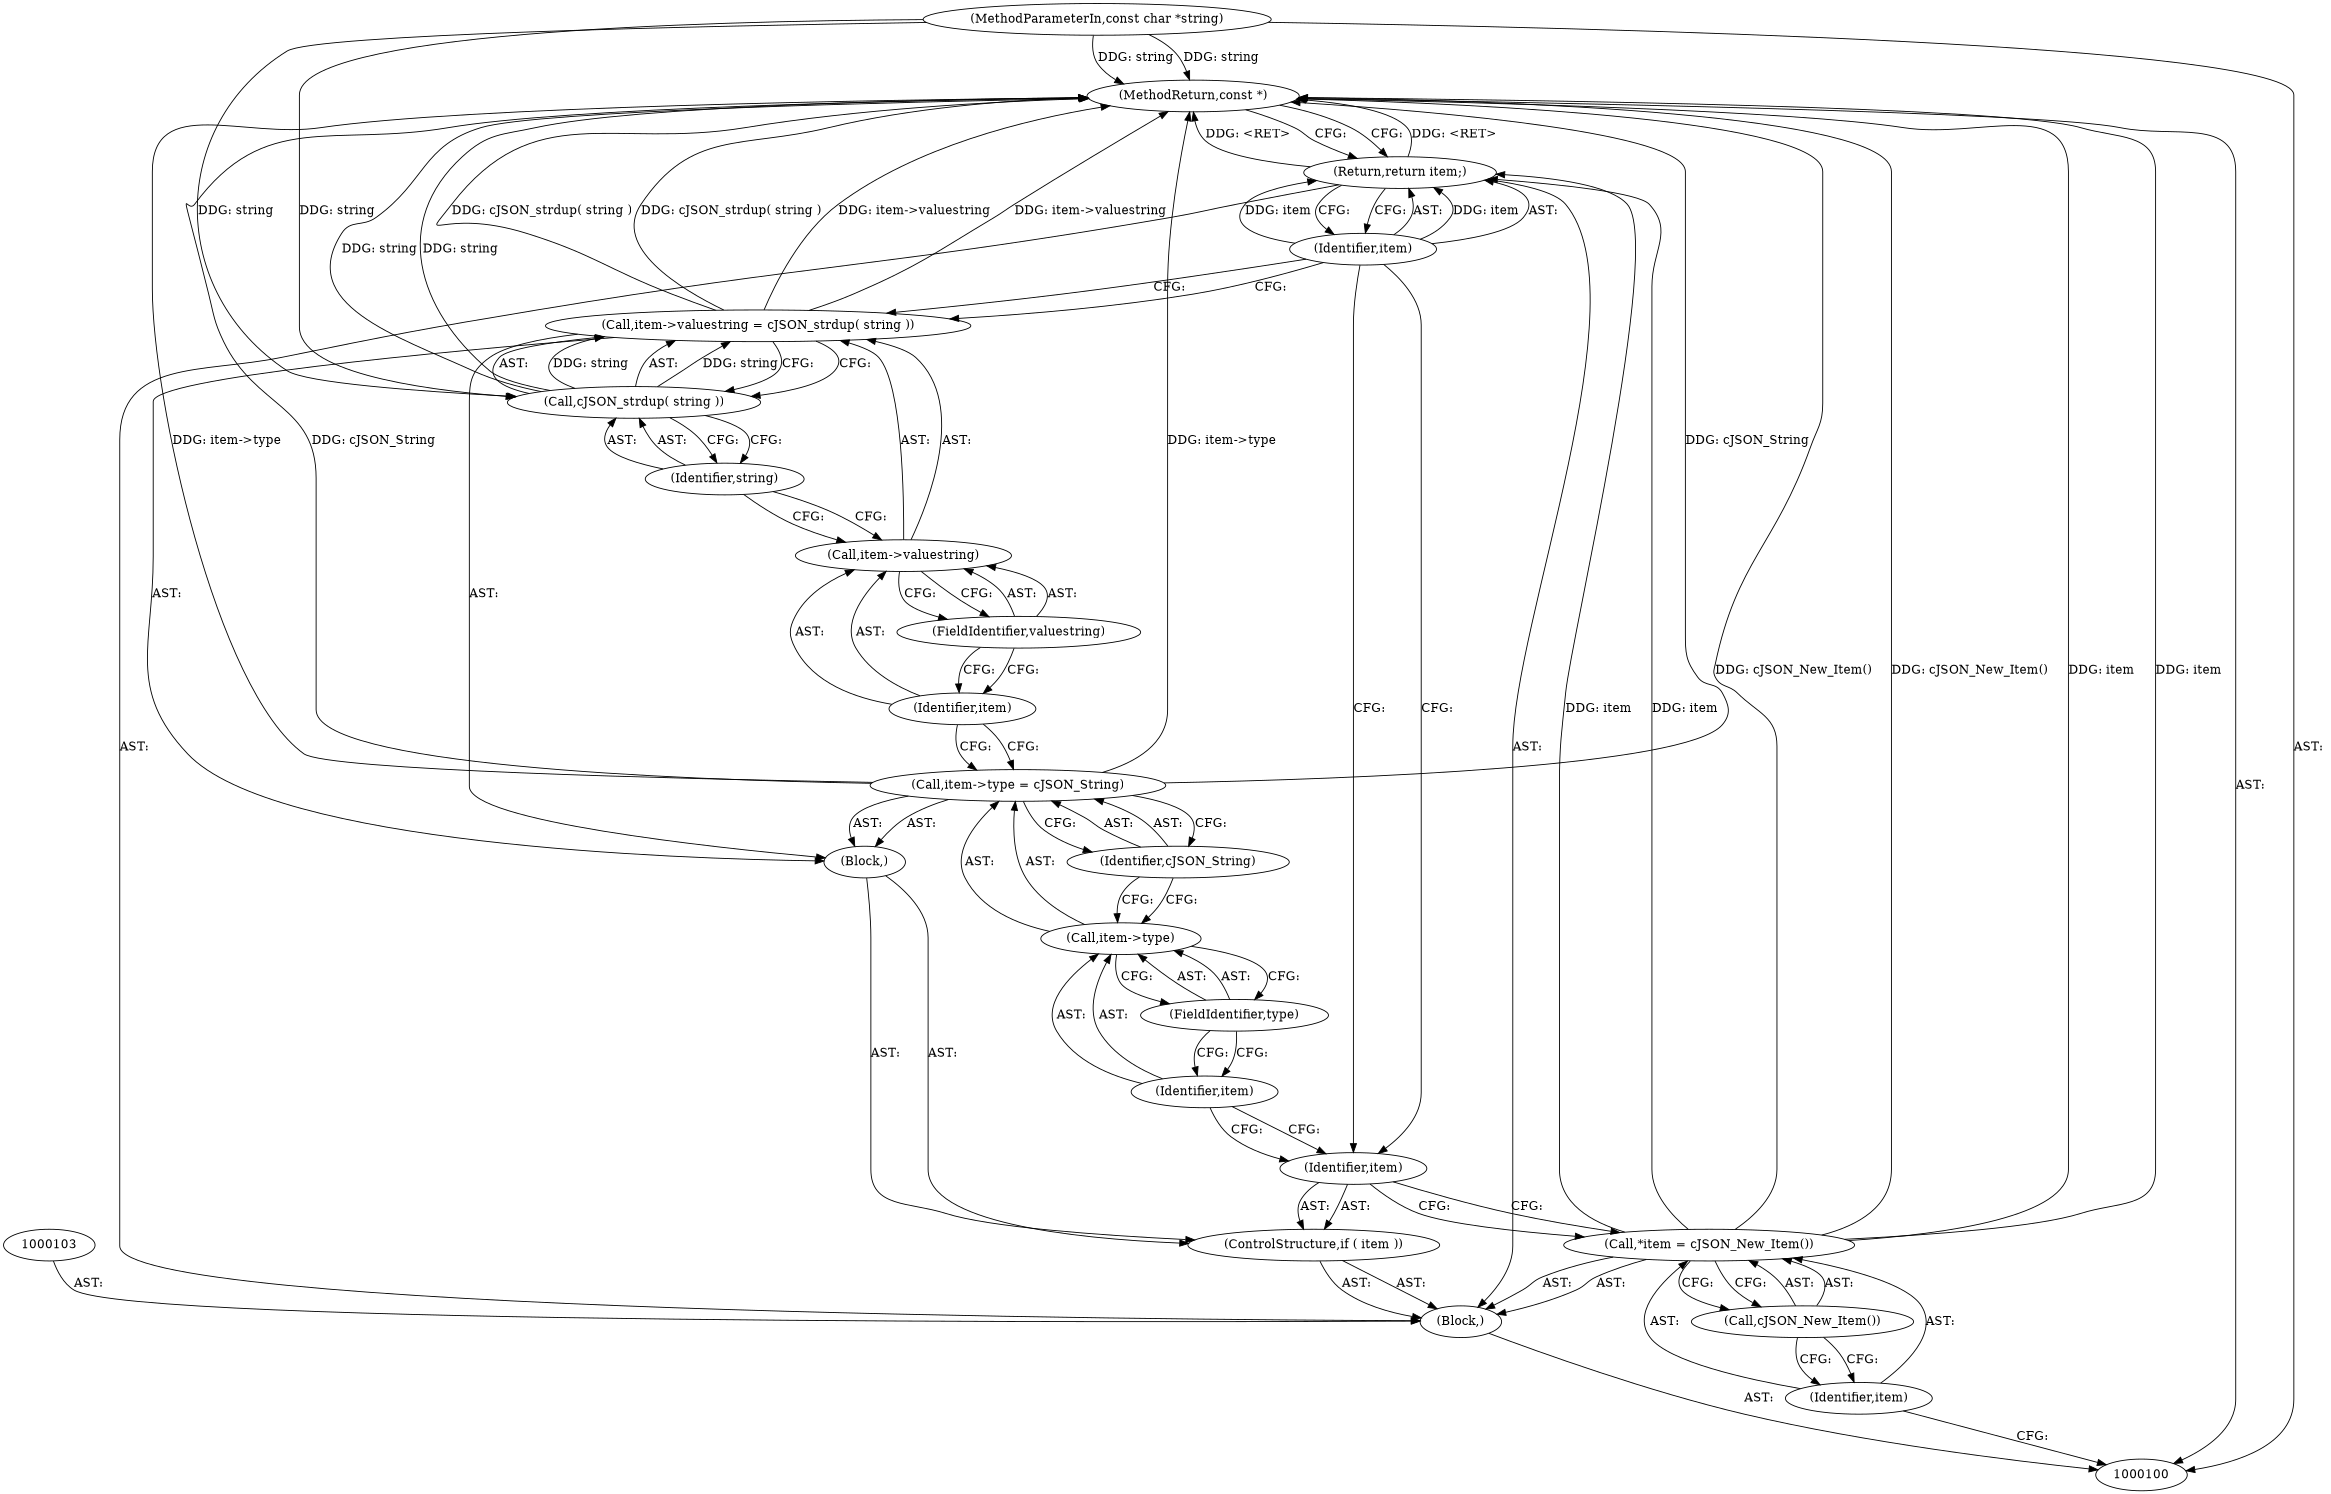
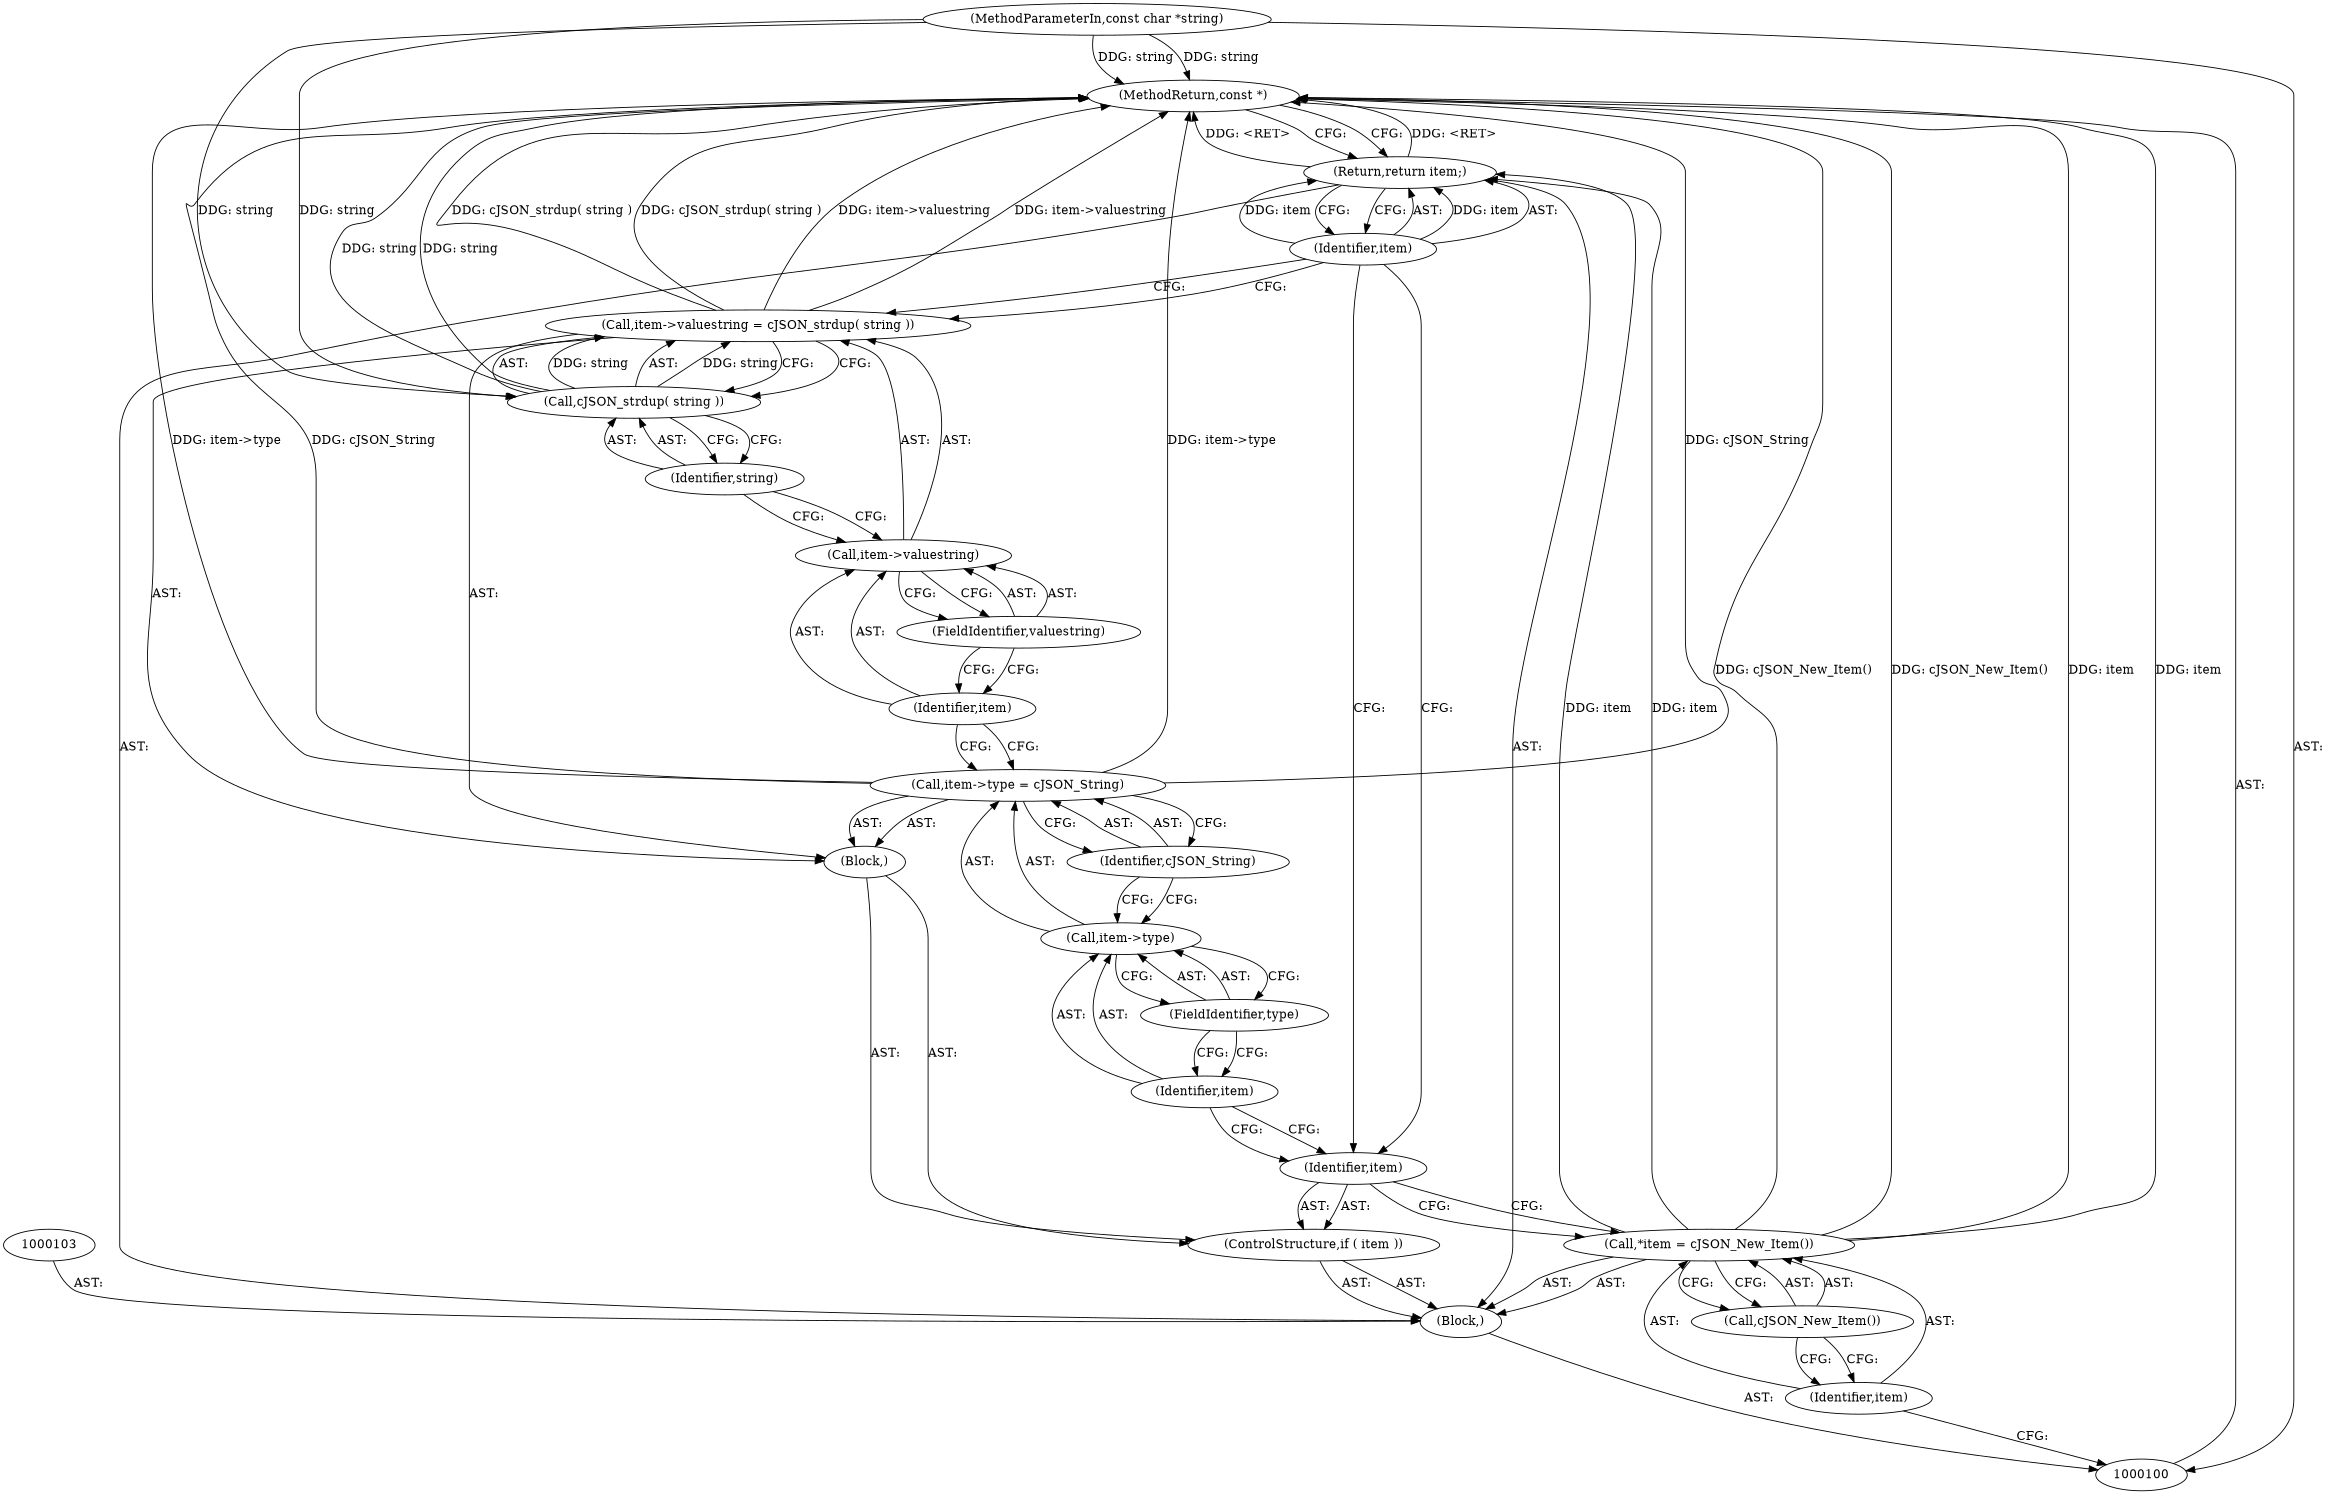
edge "(MethodReturn,const *)" -> "1000100": reversed
